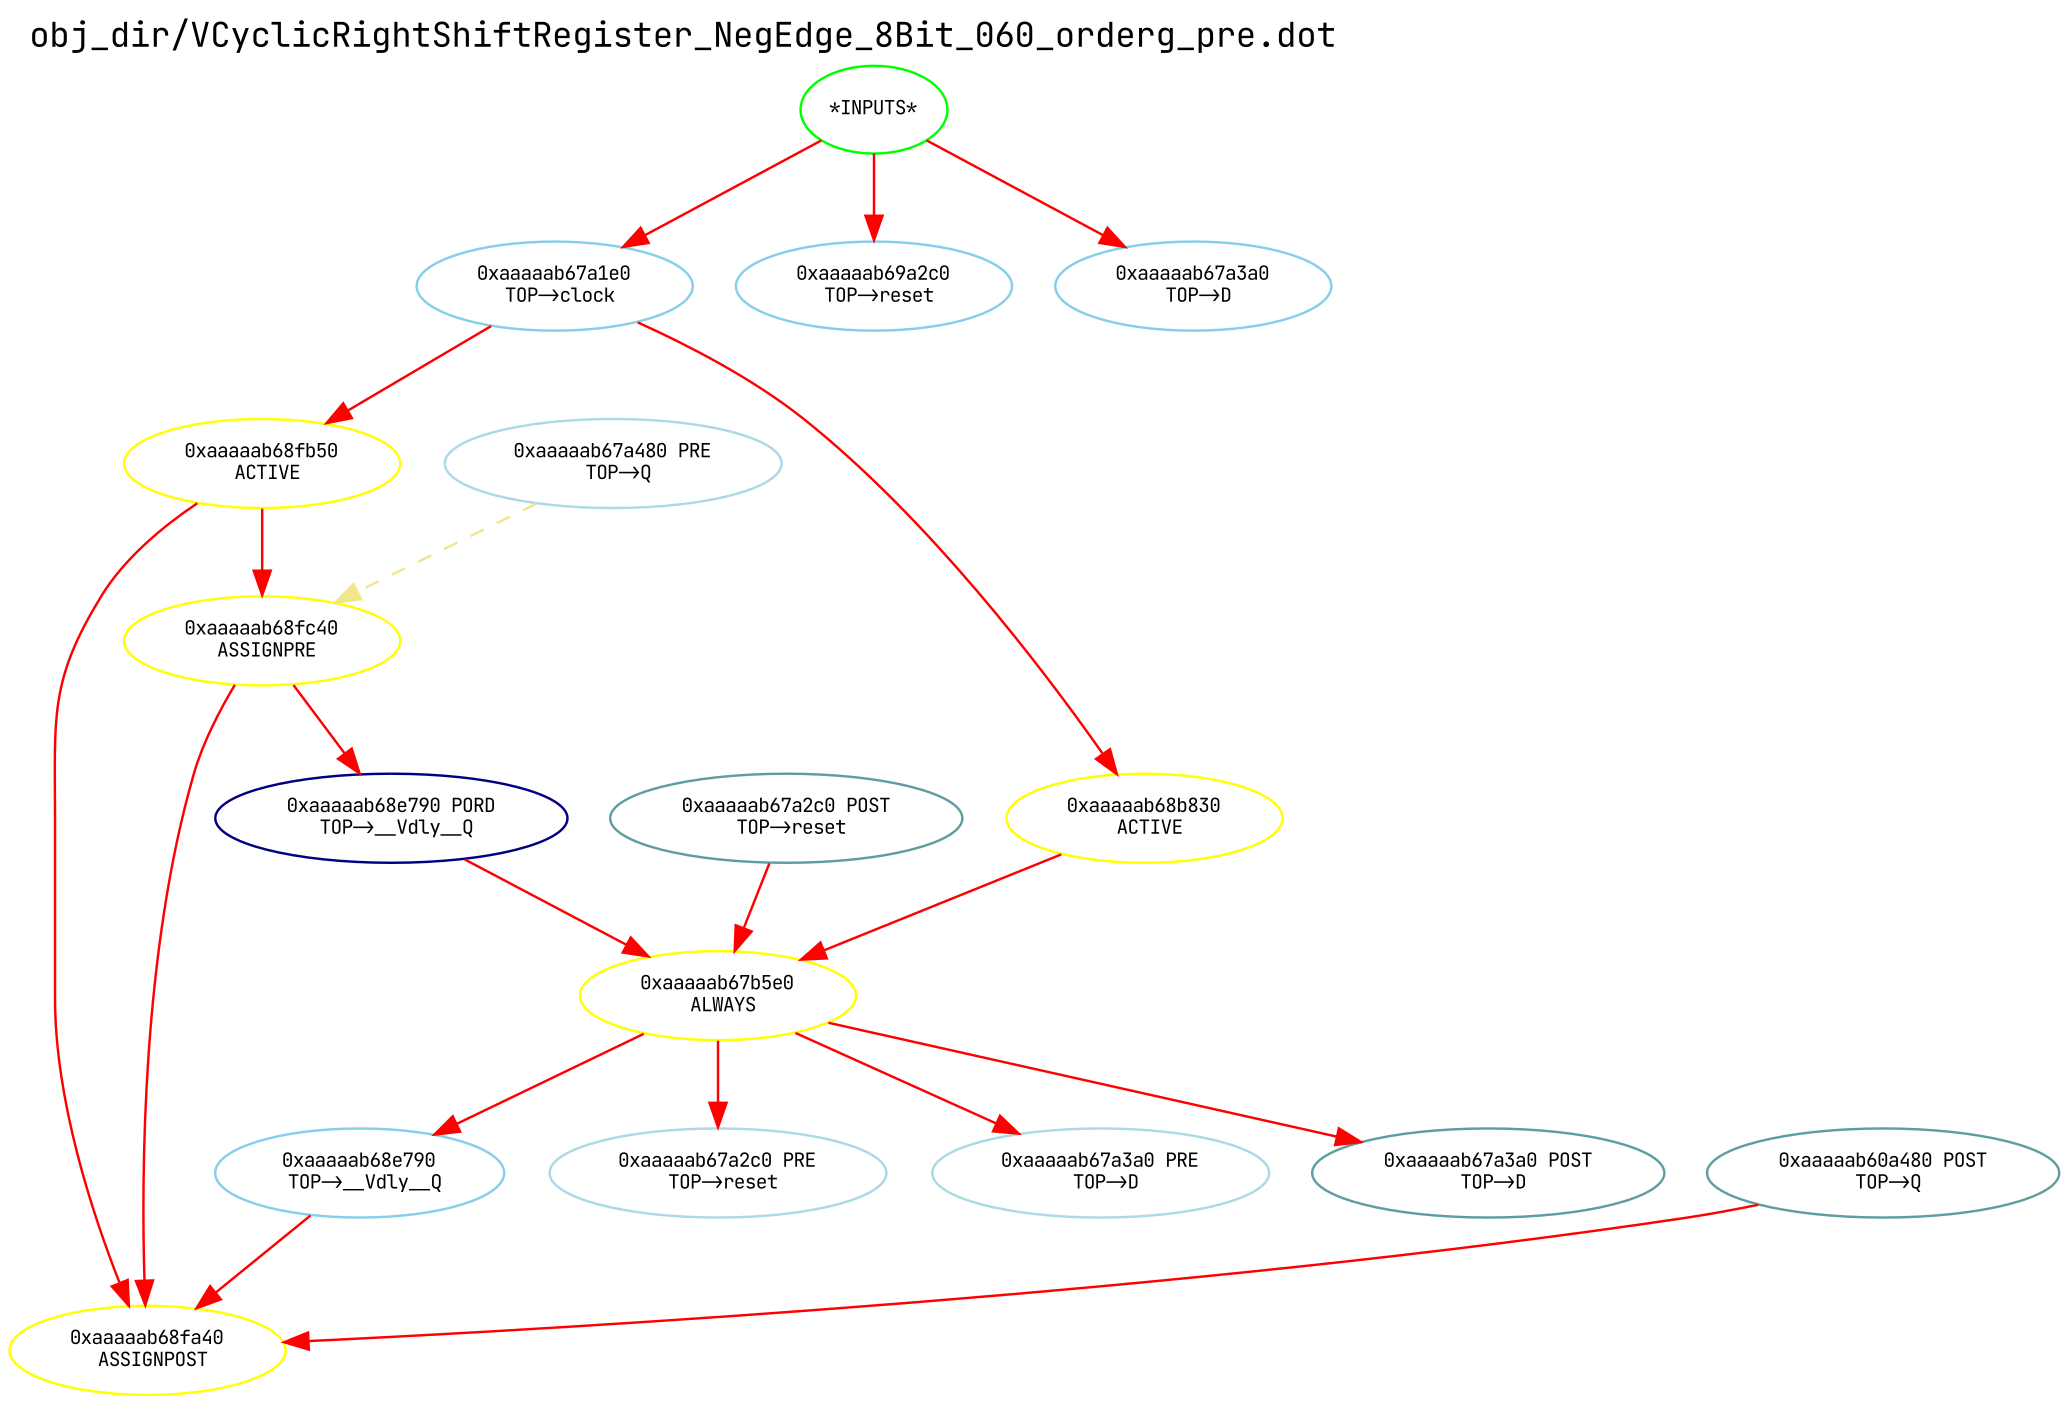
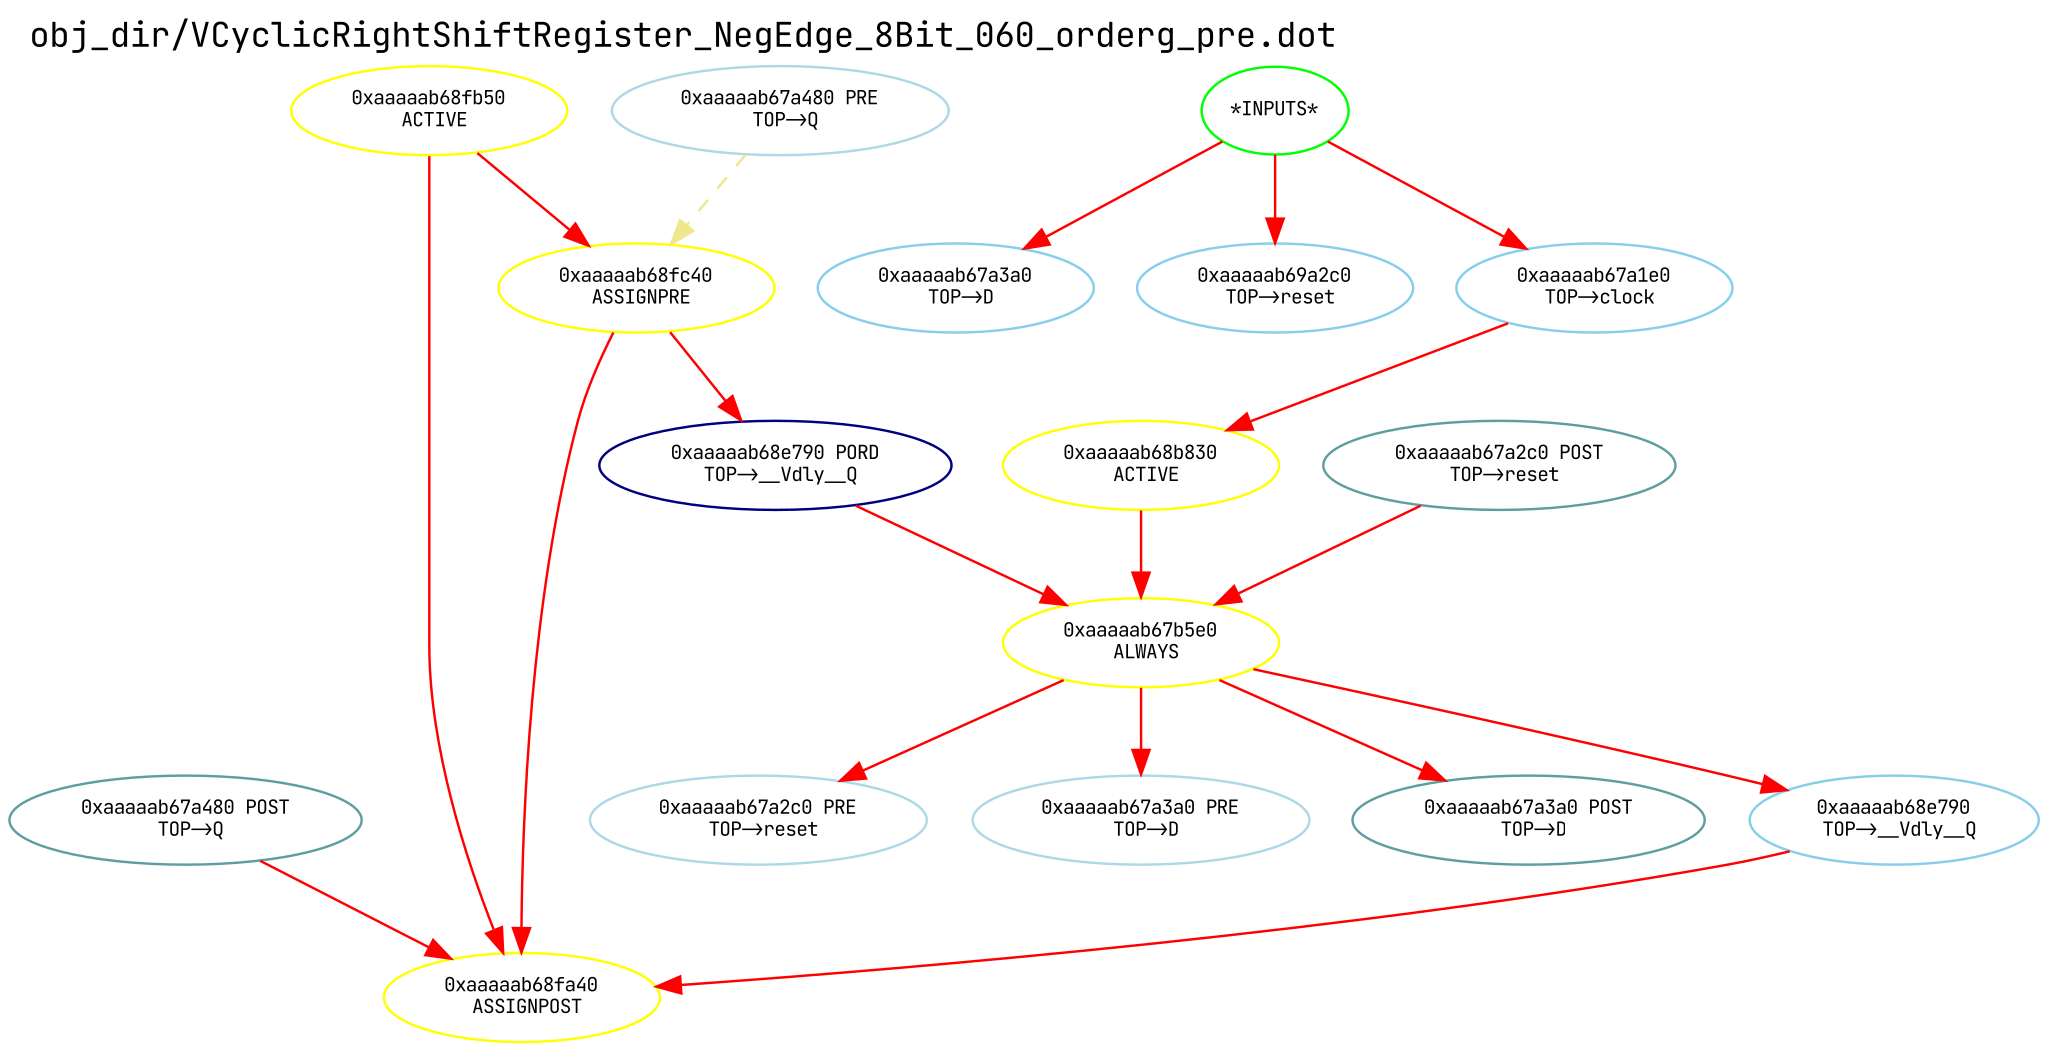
edge "0xaaaaab67a1e0 TOP->clock" -> "0xaaaaab68fb50 ACTIVE": removed
node "0xaaaaab60a480 POST TOP->Q": label "0xaaaaab60a480 POST TOP->Q" -> "0xaaaaab67a480 POST TOP->Q"
